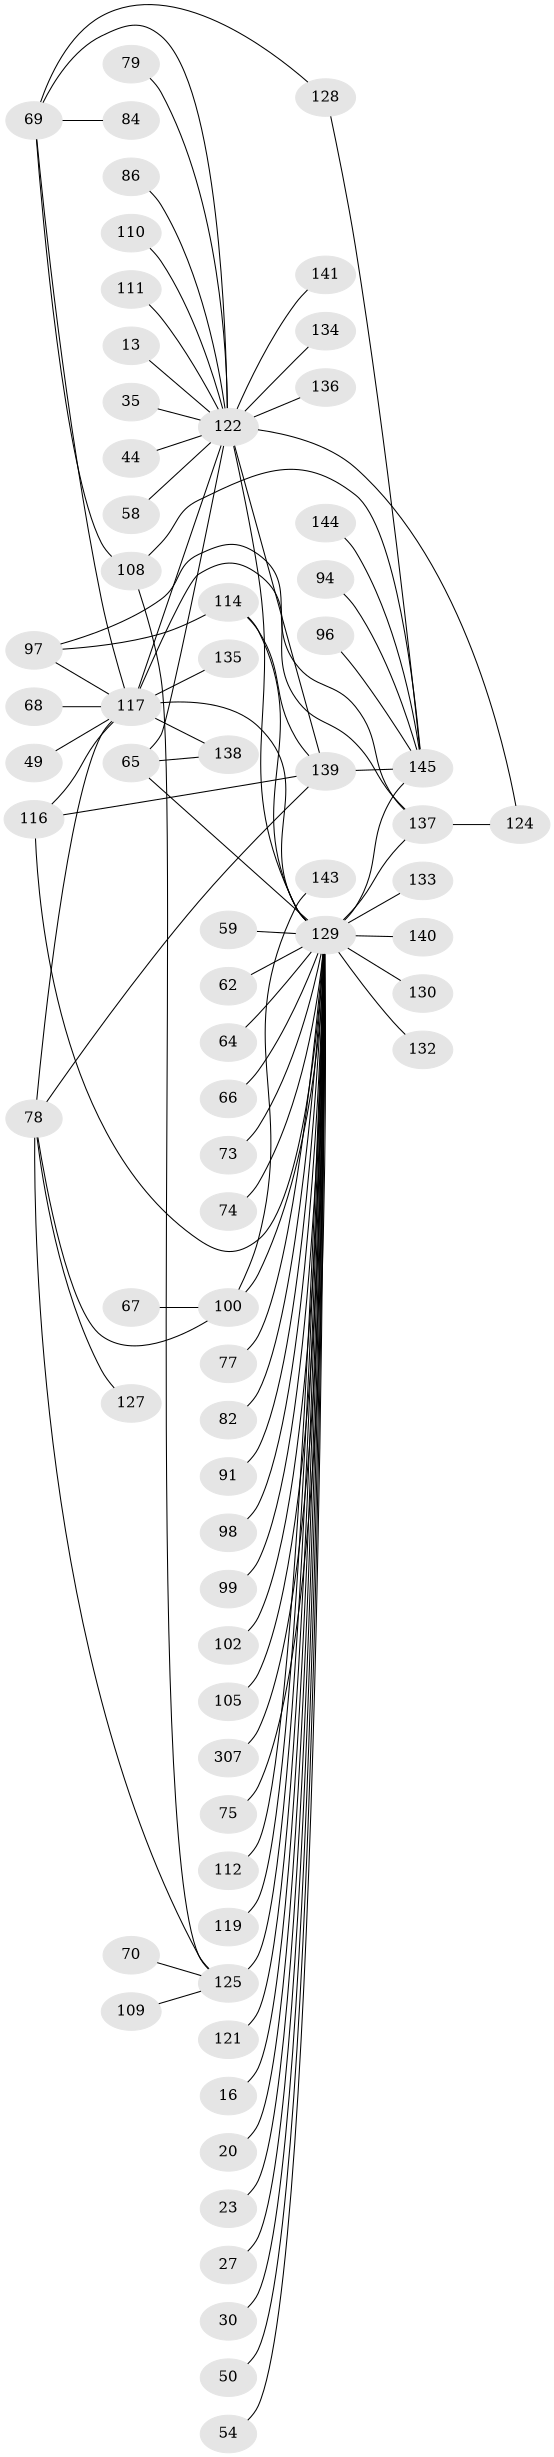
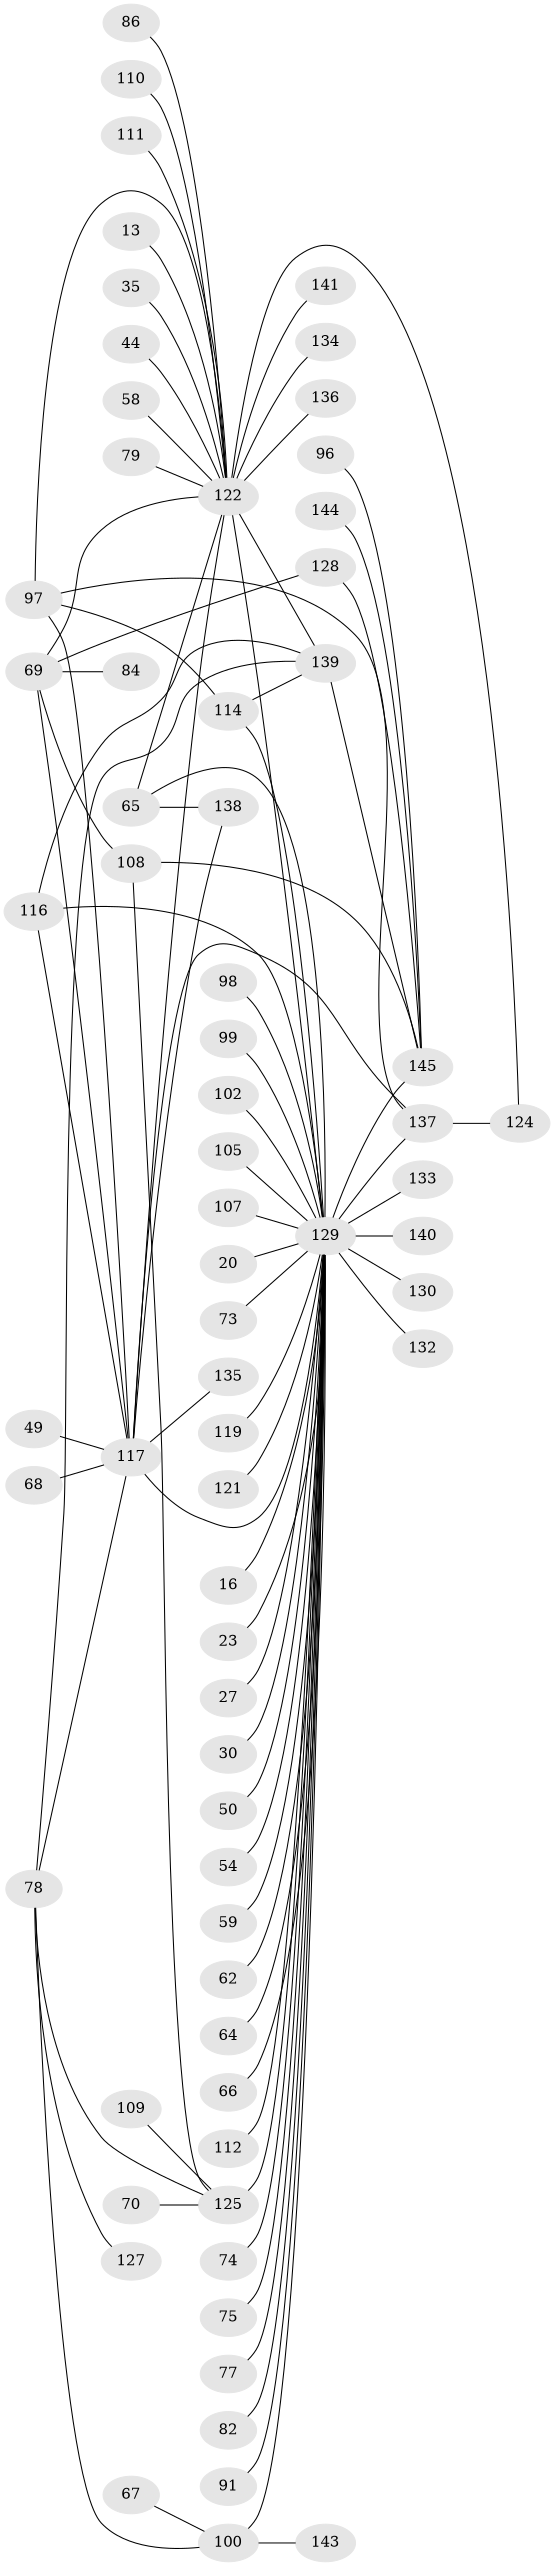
edge "122" -- "97": added
node "94": removed
node "307": label "307" -> "107"
